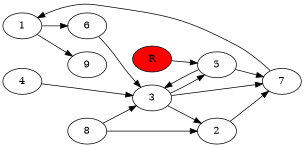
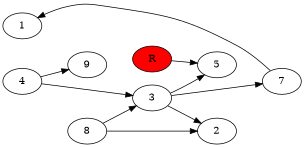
node "6": removed
edge "1" -> "9": now "4" -> "9"
edge "5" -> "7": removed
edge "5" -> "3": removed
edge "2" -> "7": removed
